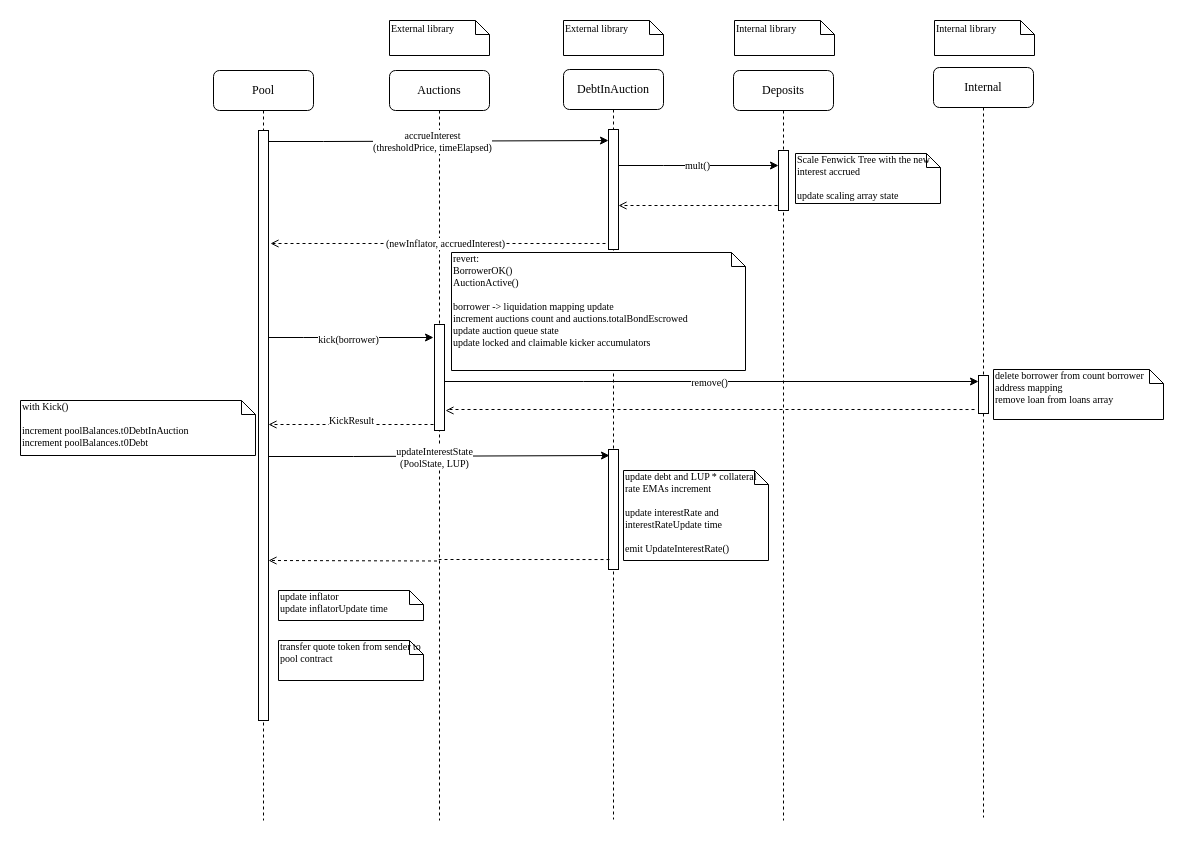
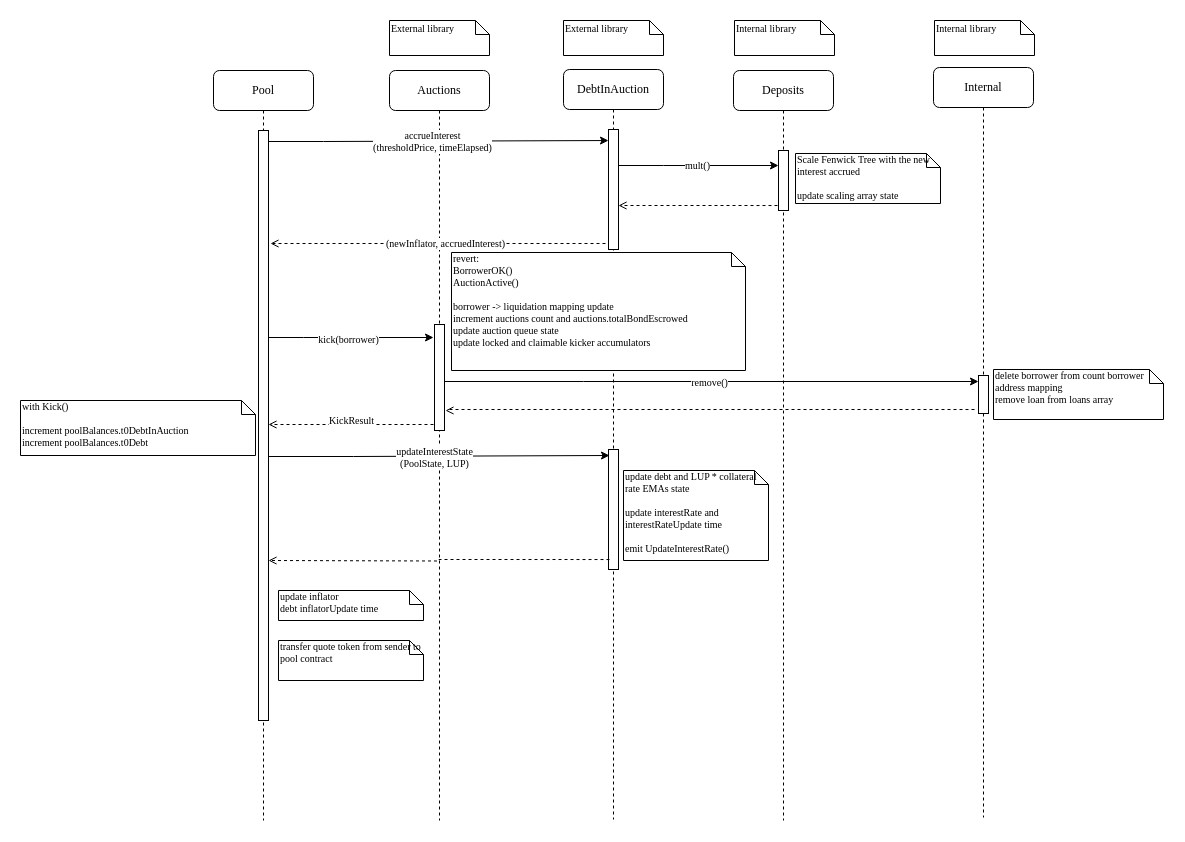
node "update debt and LUP * collateral rate EMAs increment update interestRate and interestRateUpdate time emit UpdateInterestRate()": label "update debt and LUP * collateral rate EMAs increment update interestRate and interestRateUpdate time emit UpdateInterestRate()" -> "update debt and LUP * collateral rate EMAs state update interestRate and interestRateUpdate time emit UpdateInterestRate()"
node "update inflator update inflatorUpdate time": label "update inflator update inflatorUpdate time" -> "update inflator debt inflatorUpdate time"
